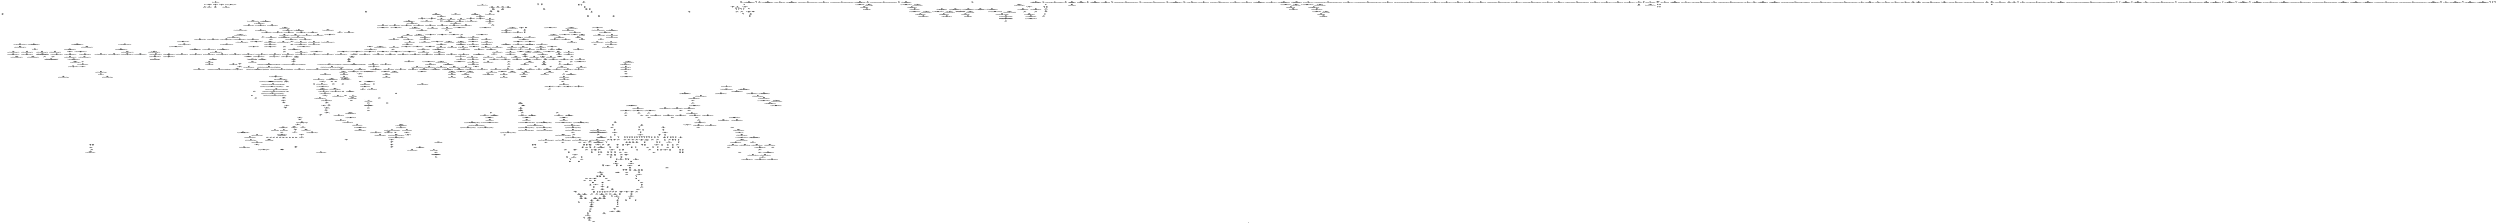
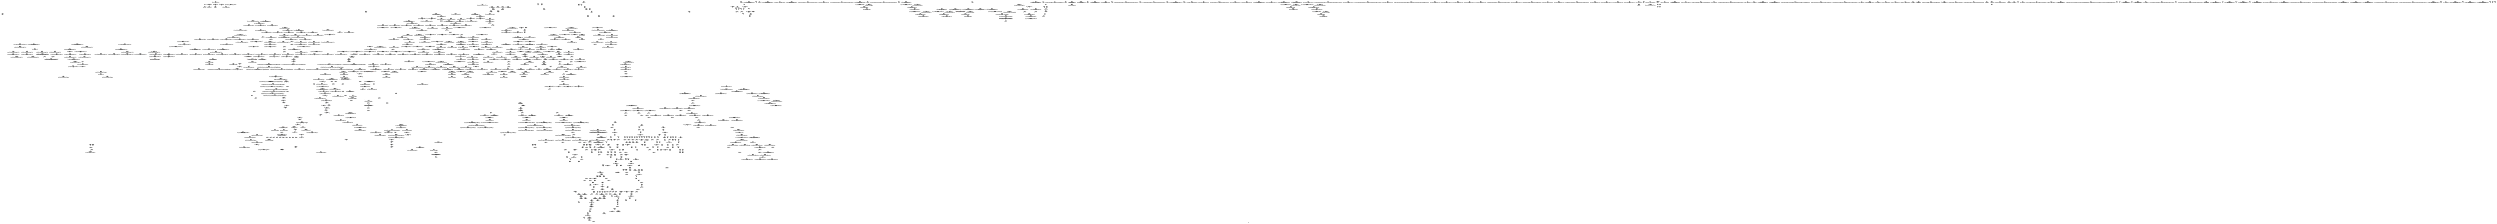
node "NodeID: 558": removed
